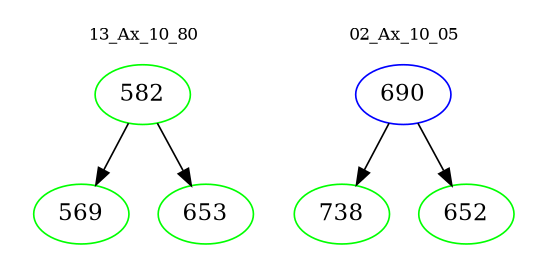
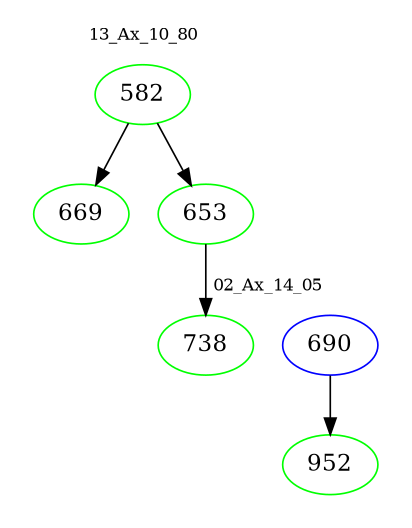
cluster "02_Ax_10_05": label "02_Ax_10_05" -> "02_Ax_14_05"
edge "690" -> "738": now "653" -> "738"
node "569": label "569" -> "669"
node "652": label "652" -> "952"
